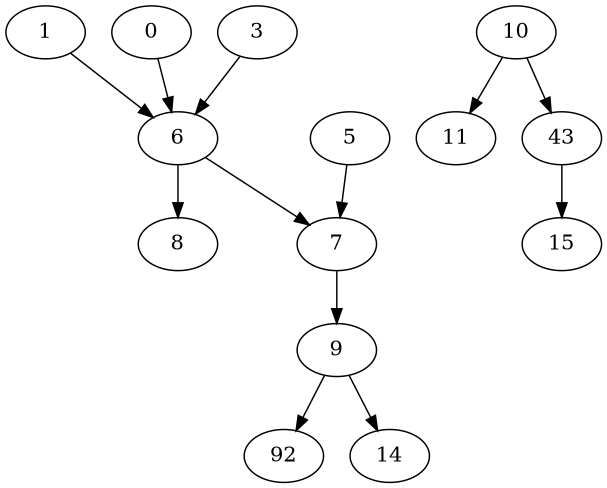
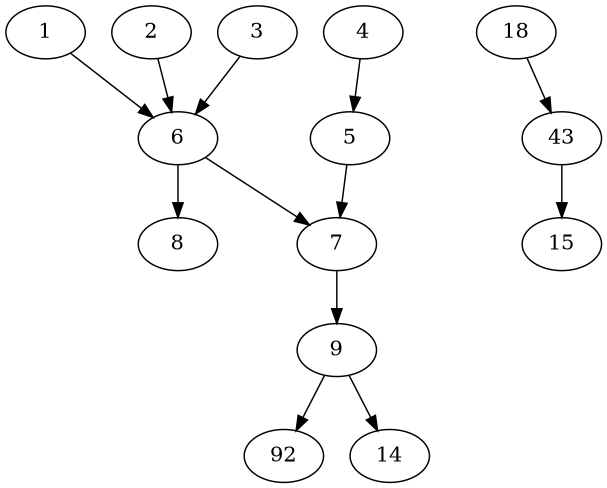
node "0": label "0" -> "2"
node "4": added
node "10": label "10" -> "18"
node "11": removed
